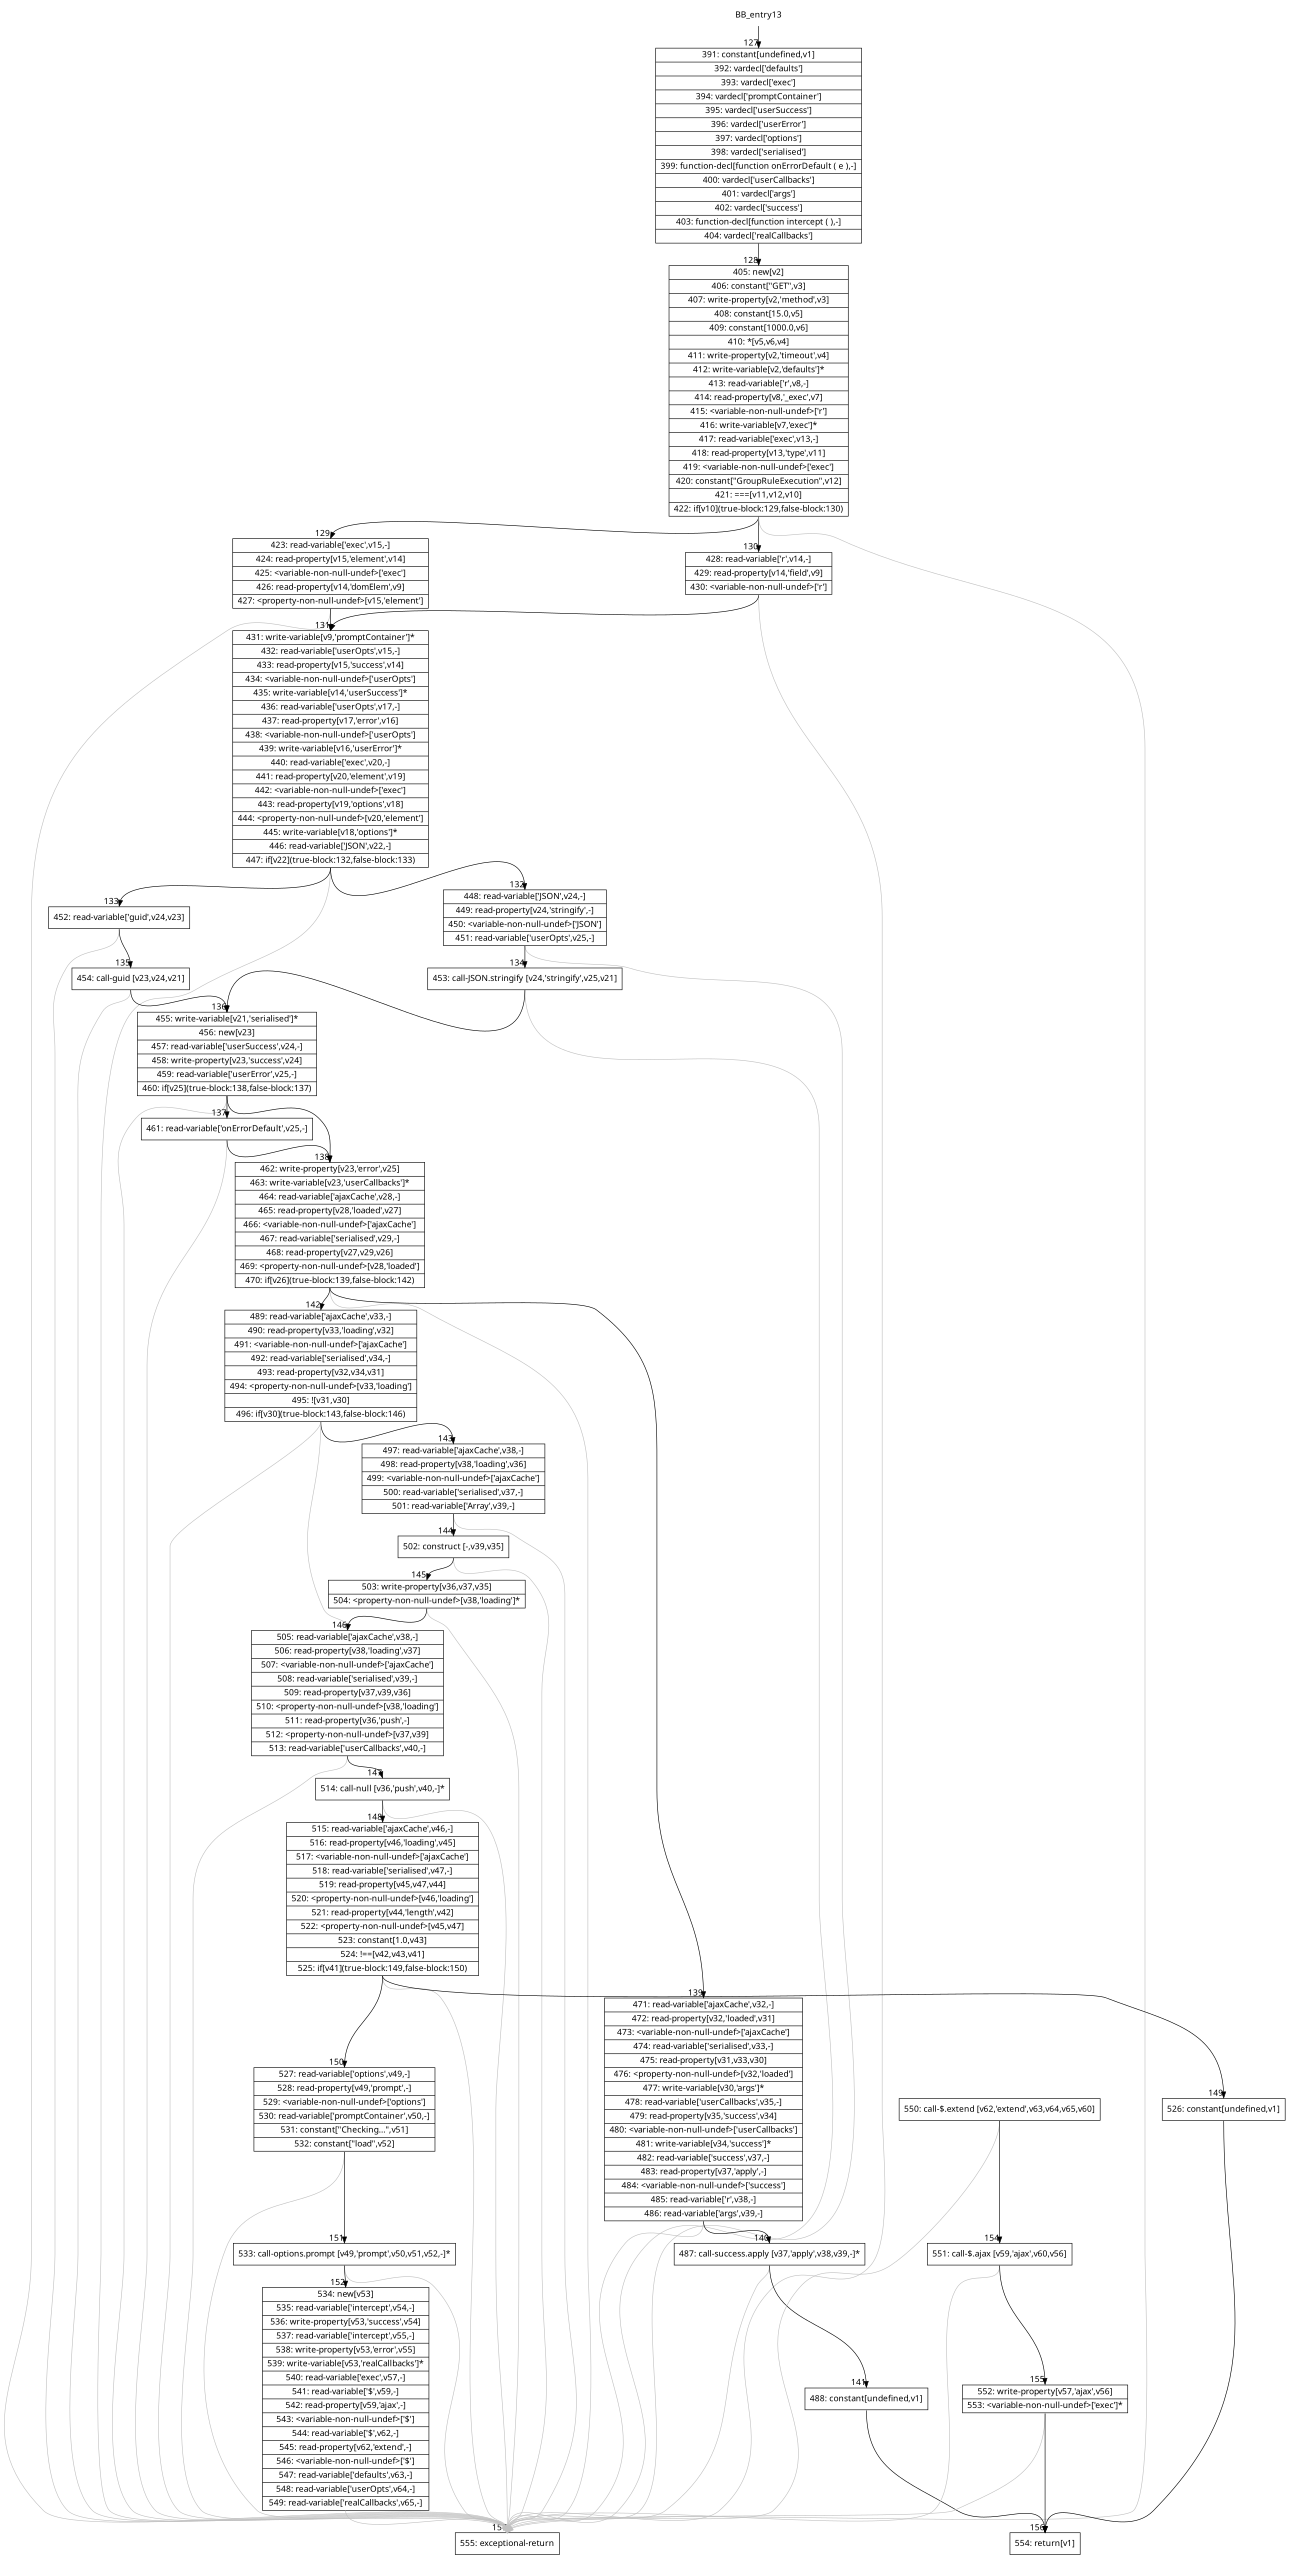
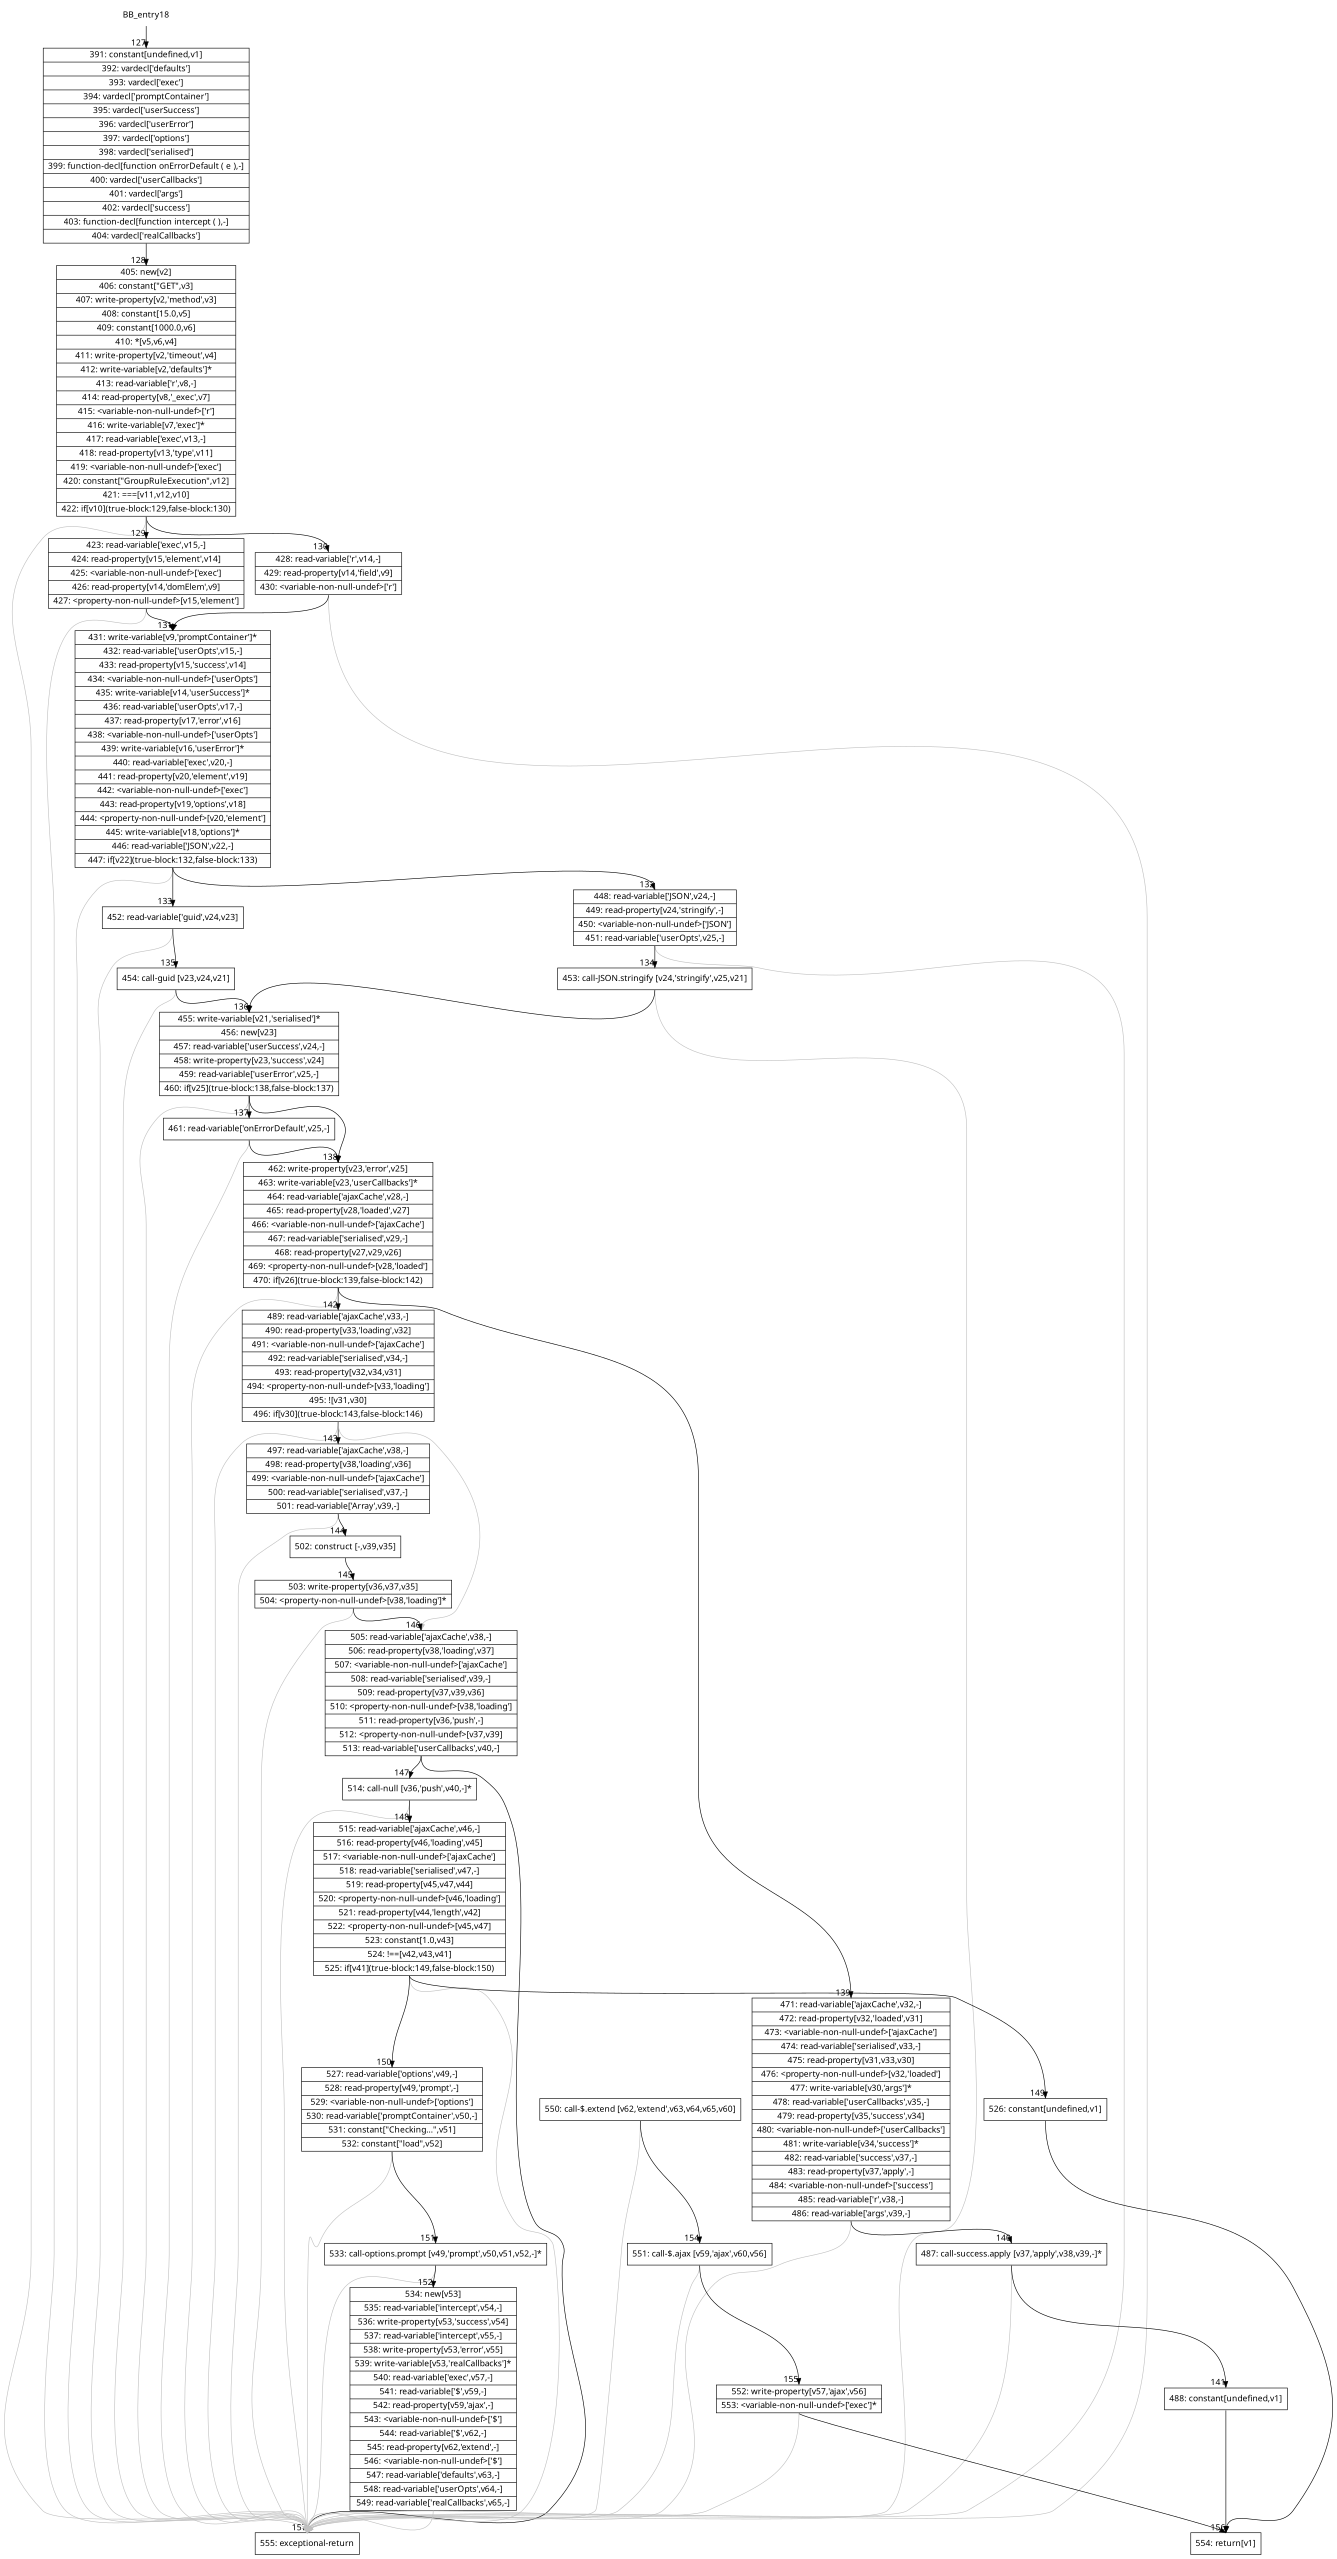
node "BB_entry13": label "BB_entry13" -> "BB_entry18"
edge "502: construct [-,v39,v35]" -> "555: exceptional-return": removed
edge "505: read-variable['ajaxCache',v38,-]" -> "555: exceptional-return": color gray -> black
